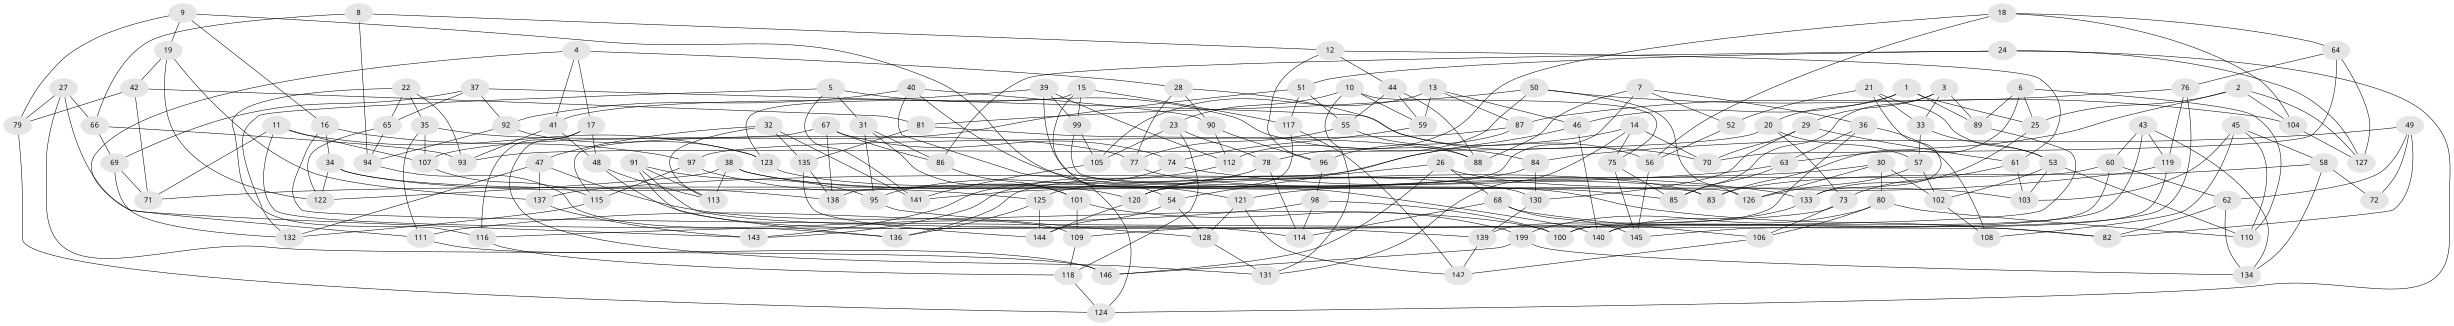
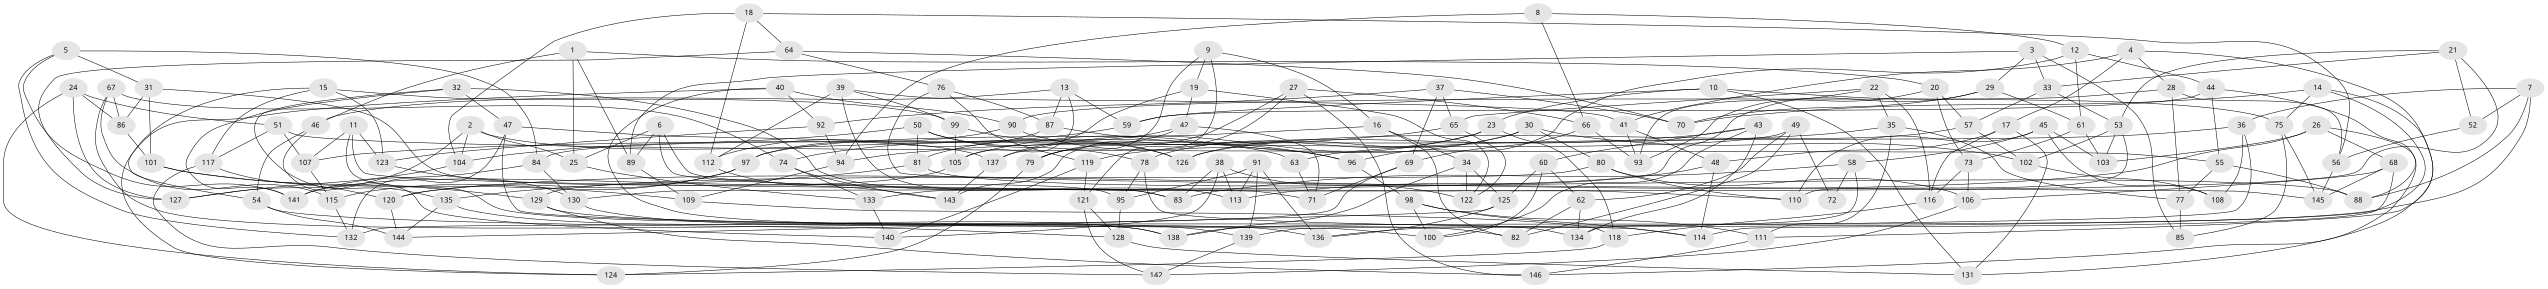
edge "63" -- "85": removed
node "199": label "199" -> "129"
